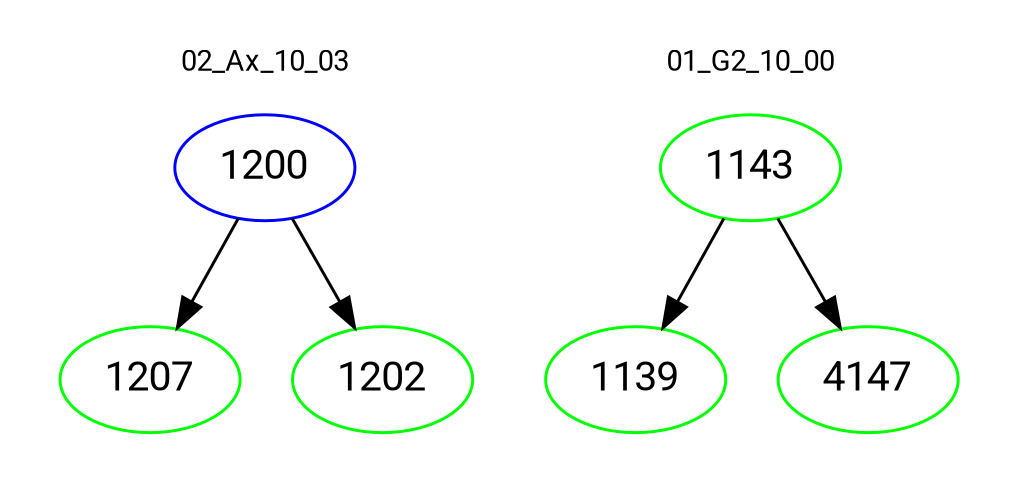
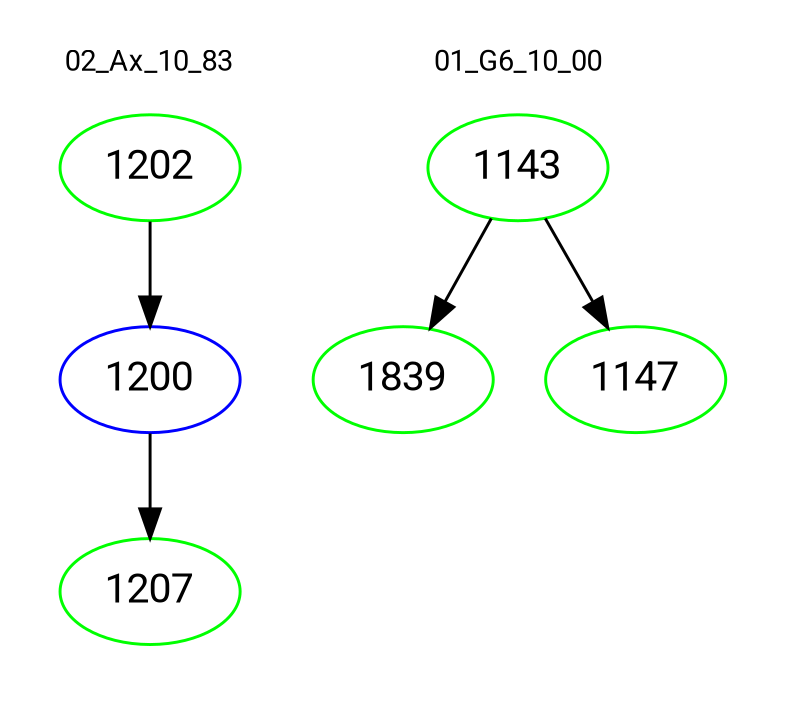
cluster "02_Ax_10_03": label "02_Ax_10_03" -> "02_Ax_10_83"
cluster "01_G2_10_00": label "01_G2_10_00" -> "01_G6_10_00"
edge "1200" -> "1202": reversed
node "1139": label "1139" -> "1839"
node "4147": label "4147" -> "1147"
